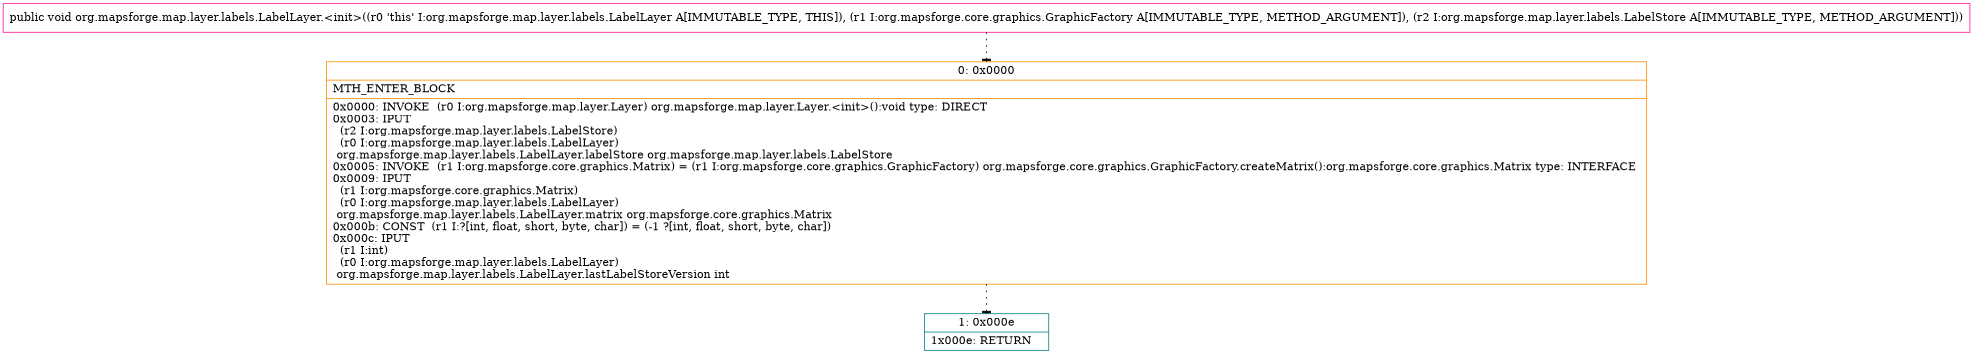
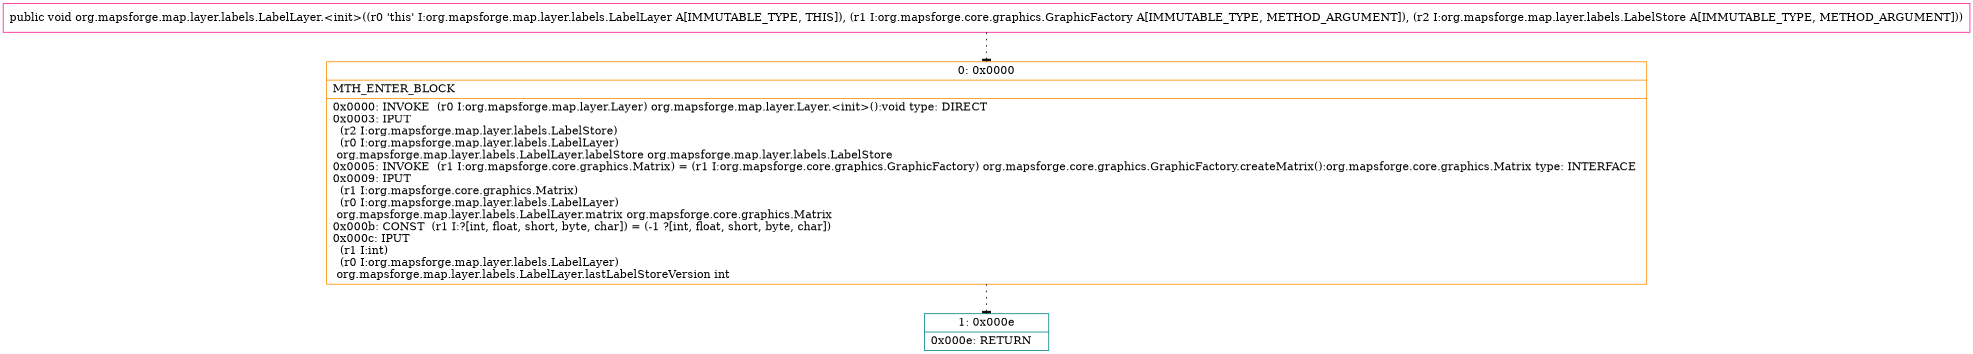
node "1: 0x000e": text "1x000e: RETURN" -> "0x000e: RETURN"
